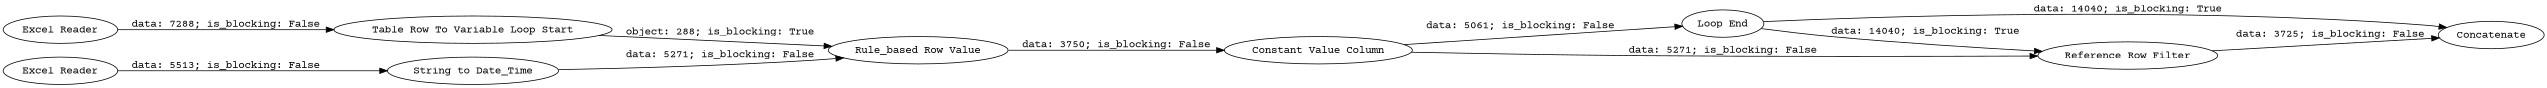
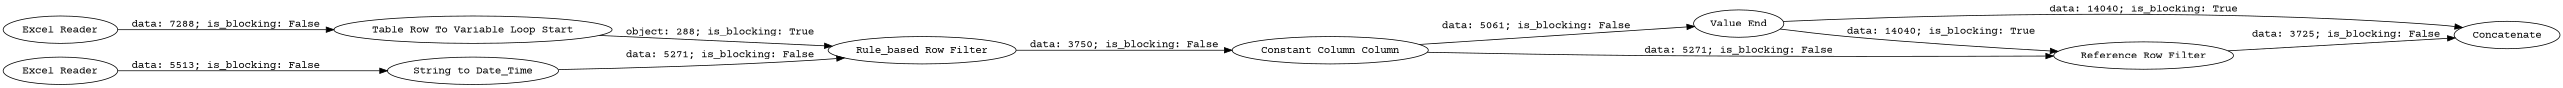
node "Loop End": label "Loop End" -> "Value End"
node "Rule_based Row Value": label "Rule_based Row Value" -> "Rule_based Row Filter"
node "Constant Value Column": label "Constant Value Column" -> "Constant Column Column"
